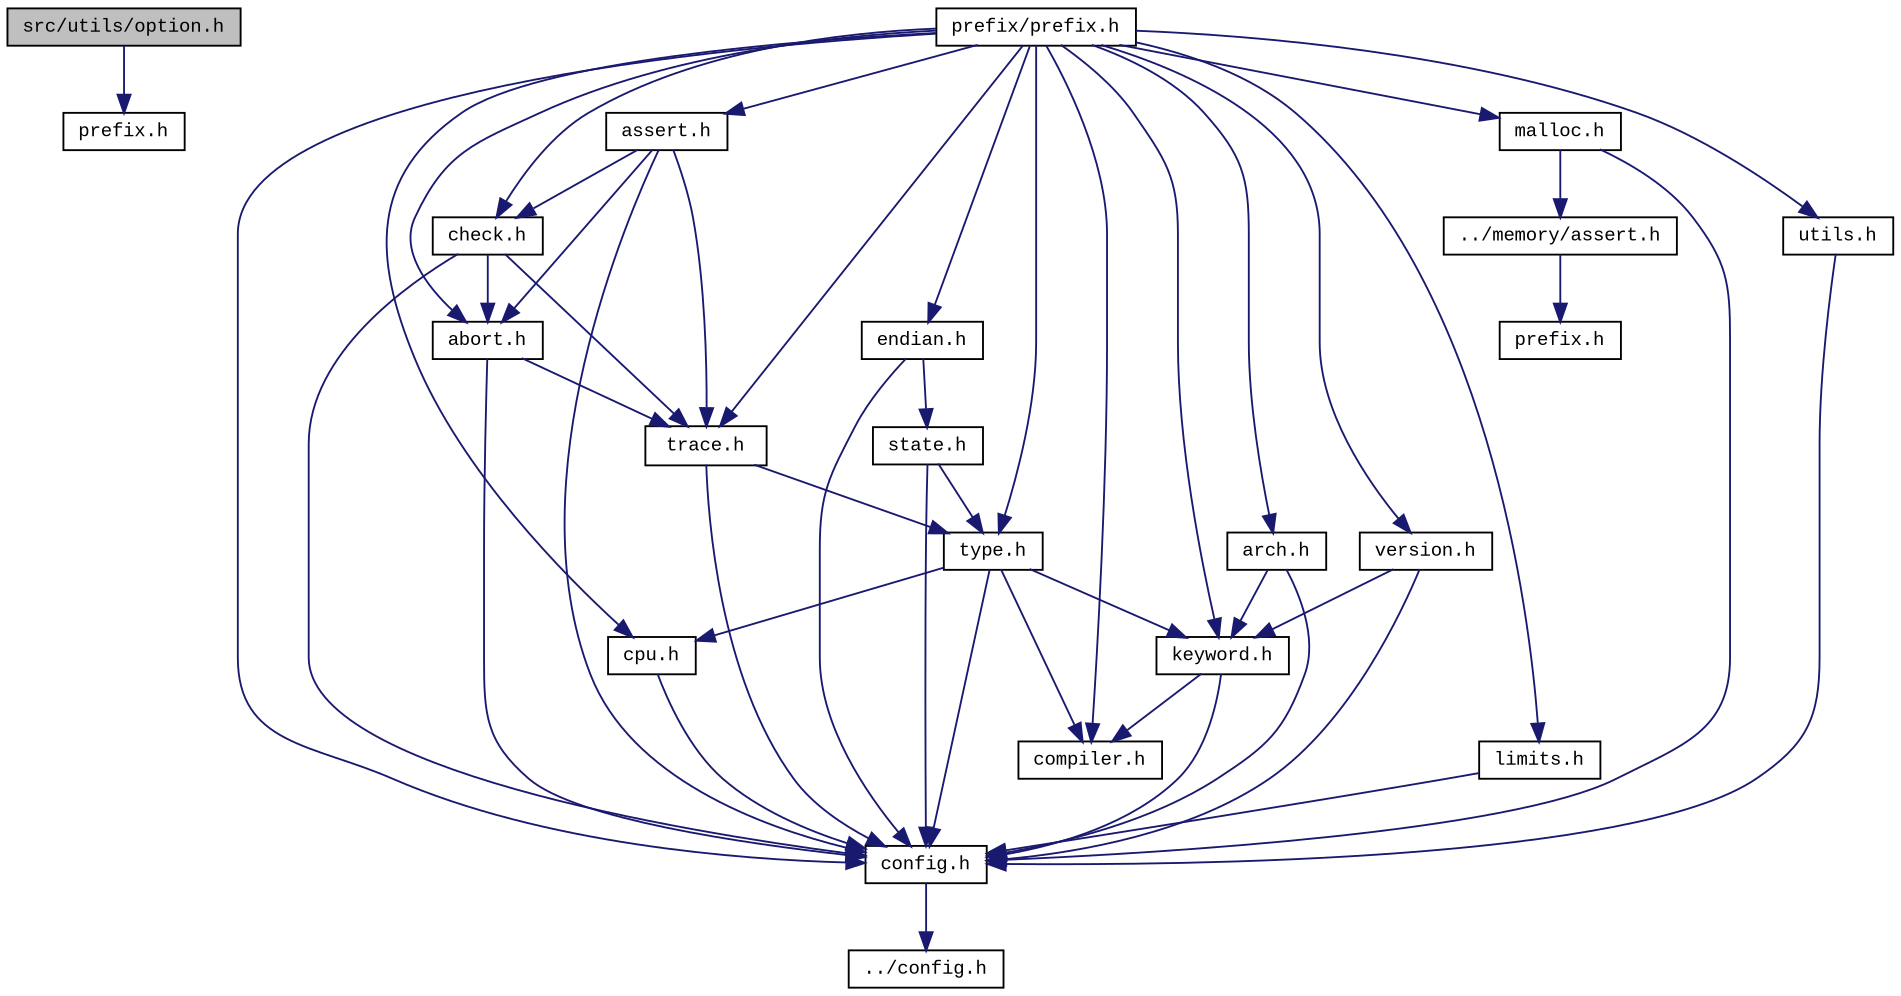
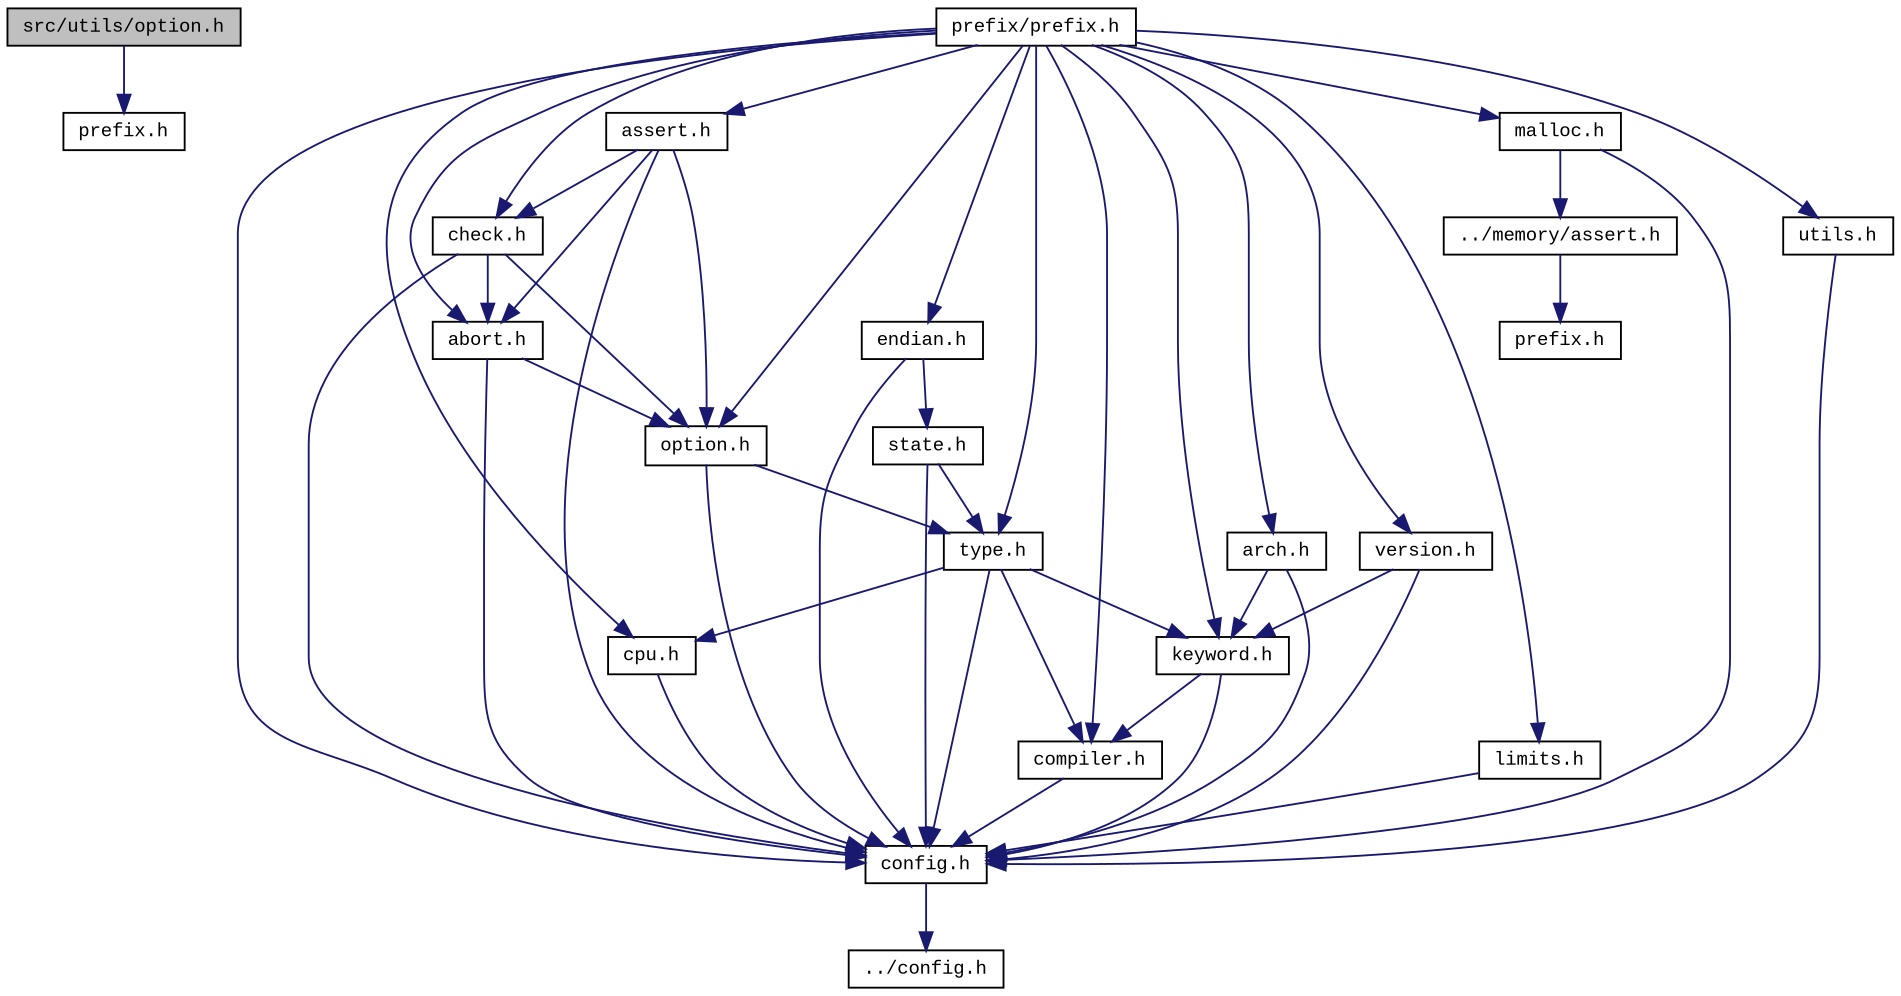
node "trace.h": label "trace.h" -> "option.h"
edge "compiler.h" -> "config.h": added
